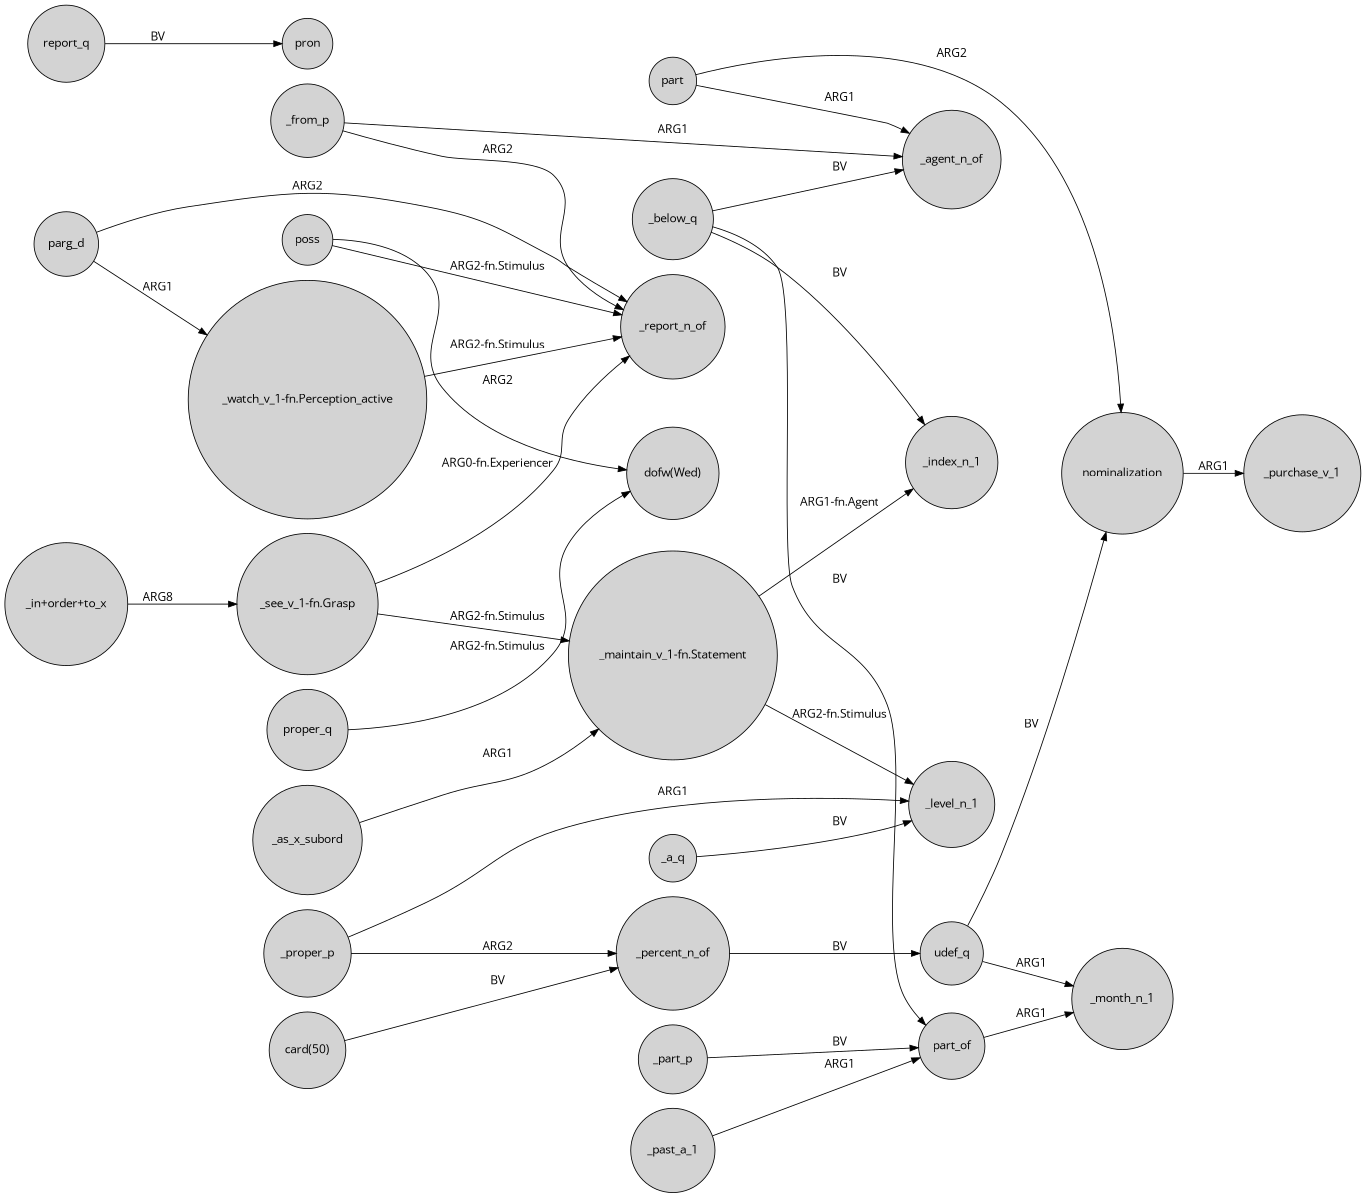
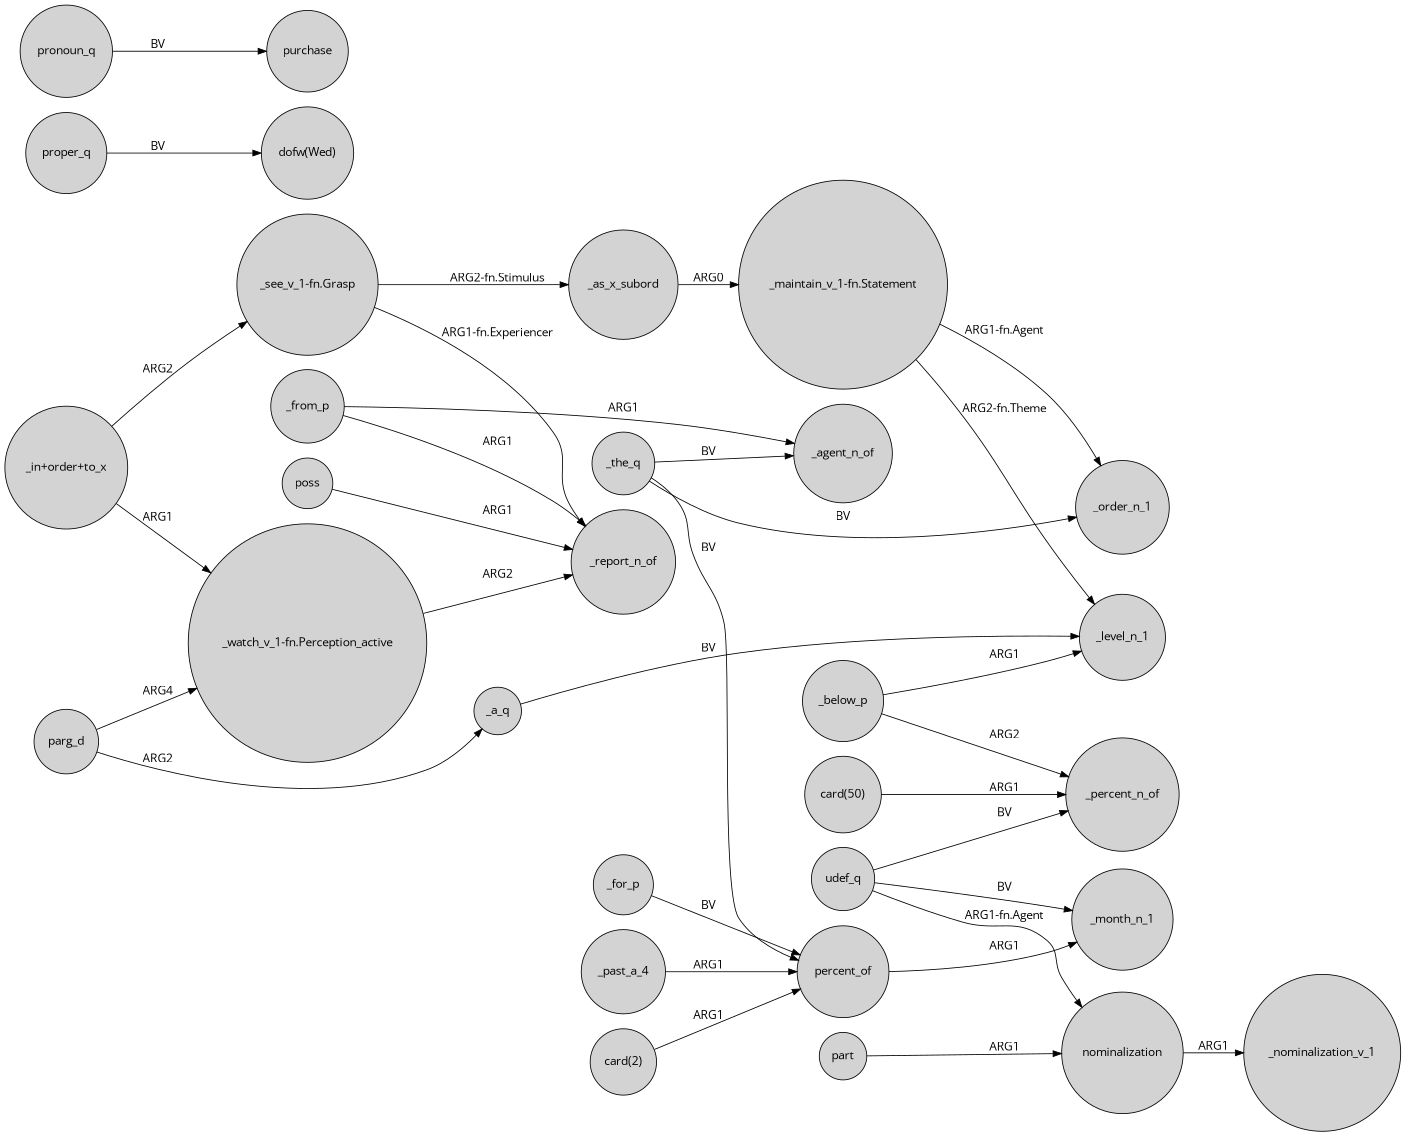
node "report_q": label "report_q" -> "pronoun_q"
node "pron": label "pron" -> "purchase"
edge "part" -> "nominalization": label "ARG2" -> "ARG1"
edge "part" -> "_agent_n_of": removed, label "ARG1"
edge "_from_p" -> "_report_n_of": label "ARG2" -> "ARG1"
edge "parg_d" -> "_report_n_of": now "parg_d" -> "_a_q"
node "_below_q": label "_below_q" -> "_the_q"
edge "poss" -> "_report_n_of": label "ARG2-fn.Stimulus" -> "ARG1"
edge "parg_d" -> "_watch_v_1-fn.Perception_active": label "ARG1" -> "ARG4"
edge "_watch_v_1-fn.Perception_active" -> "_report_n_of": label "ARG2-fn.Stimulus" -> "ARG2"
edge "poss" -> "dofw(Wed)": removed, label "ARG2"
node "_index_n_1": label "_index_n_1" -> "_order_n_1"
edge "_see_v_1-fn.Grasp" -> "_report_n_of": label "ARG0-fn.Experiencer" -> "ARG1-fn.Experiencer"
node "_purchase_v_1": label "_purchase_v_1" -> "_nominalization_v_1"
edge "_in+order+to_x" -> "_watch_v_1-fn.Perception_active": added, label "ARG1"
edge "_in+order+to_x" -> "_see_v_1-fn.Grasp": label "ARG8" -> "ARG2"
edge "_see_v_1-fn.Grasp" -> "_maintain_v_1-fn.Statement": now "_see_v_1-fn.Grasp" -> "_as_x_subord"
edge "proper_q" -> "dofw(Wed)": label "ARG2-fn.Stimulus" -> "BV"
edge "_maintain_v_1-fn.Statement" -> "_level_n_1": label "ARG2-fn.Stimulus" -> "ARG2-fn.Theme"
edge "udef_q" -> "nominalization": label "BV" -> "ARG1-fn.Agent"
edge "_as_x_subord" -> "_maintain_v_1-fn.Statement": label "ARG1" -> "ARG0"
node "_proper_p": label "_proper_p" -> "_below_p"
edge "_percent_n_of" -> "udef_q": reversed
edge "udef_q" -> "_month_n_1": label "ARG1" -> "BV"
edge "card(50)" -> "_percent_n_of": label "BV" -> "ARG1"
node "part_of": label "part_of" -> "percent_of"
node "_part_p": label "_part_p" -> "_for_p"
node "card(2)": added
node "_past_a_1": label "_past_a_1" -> "_past_a_4"
